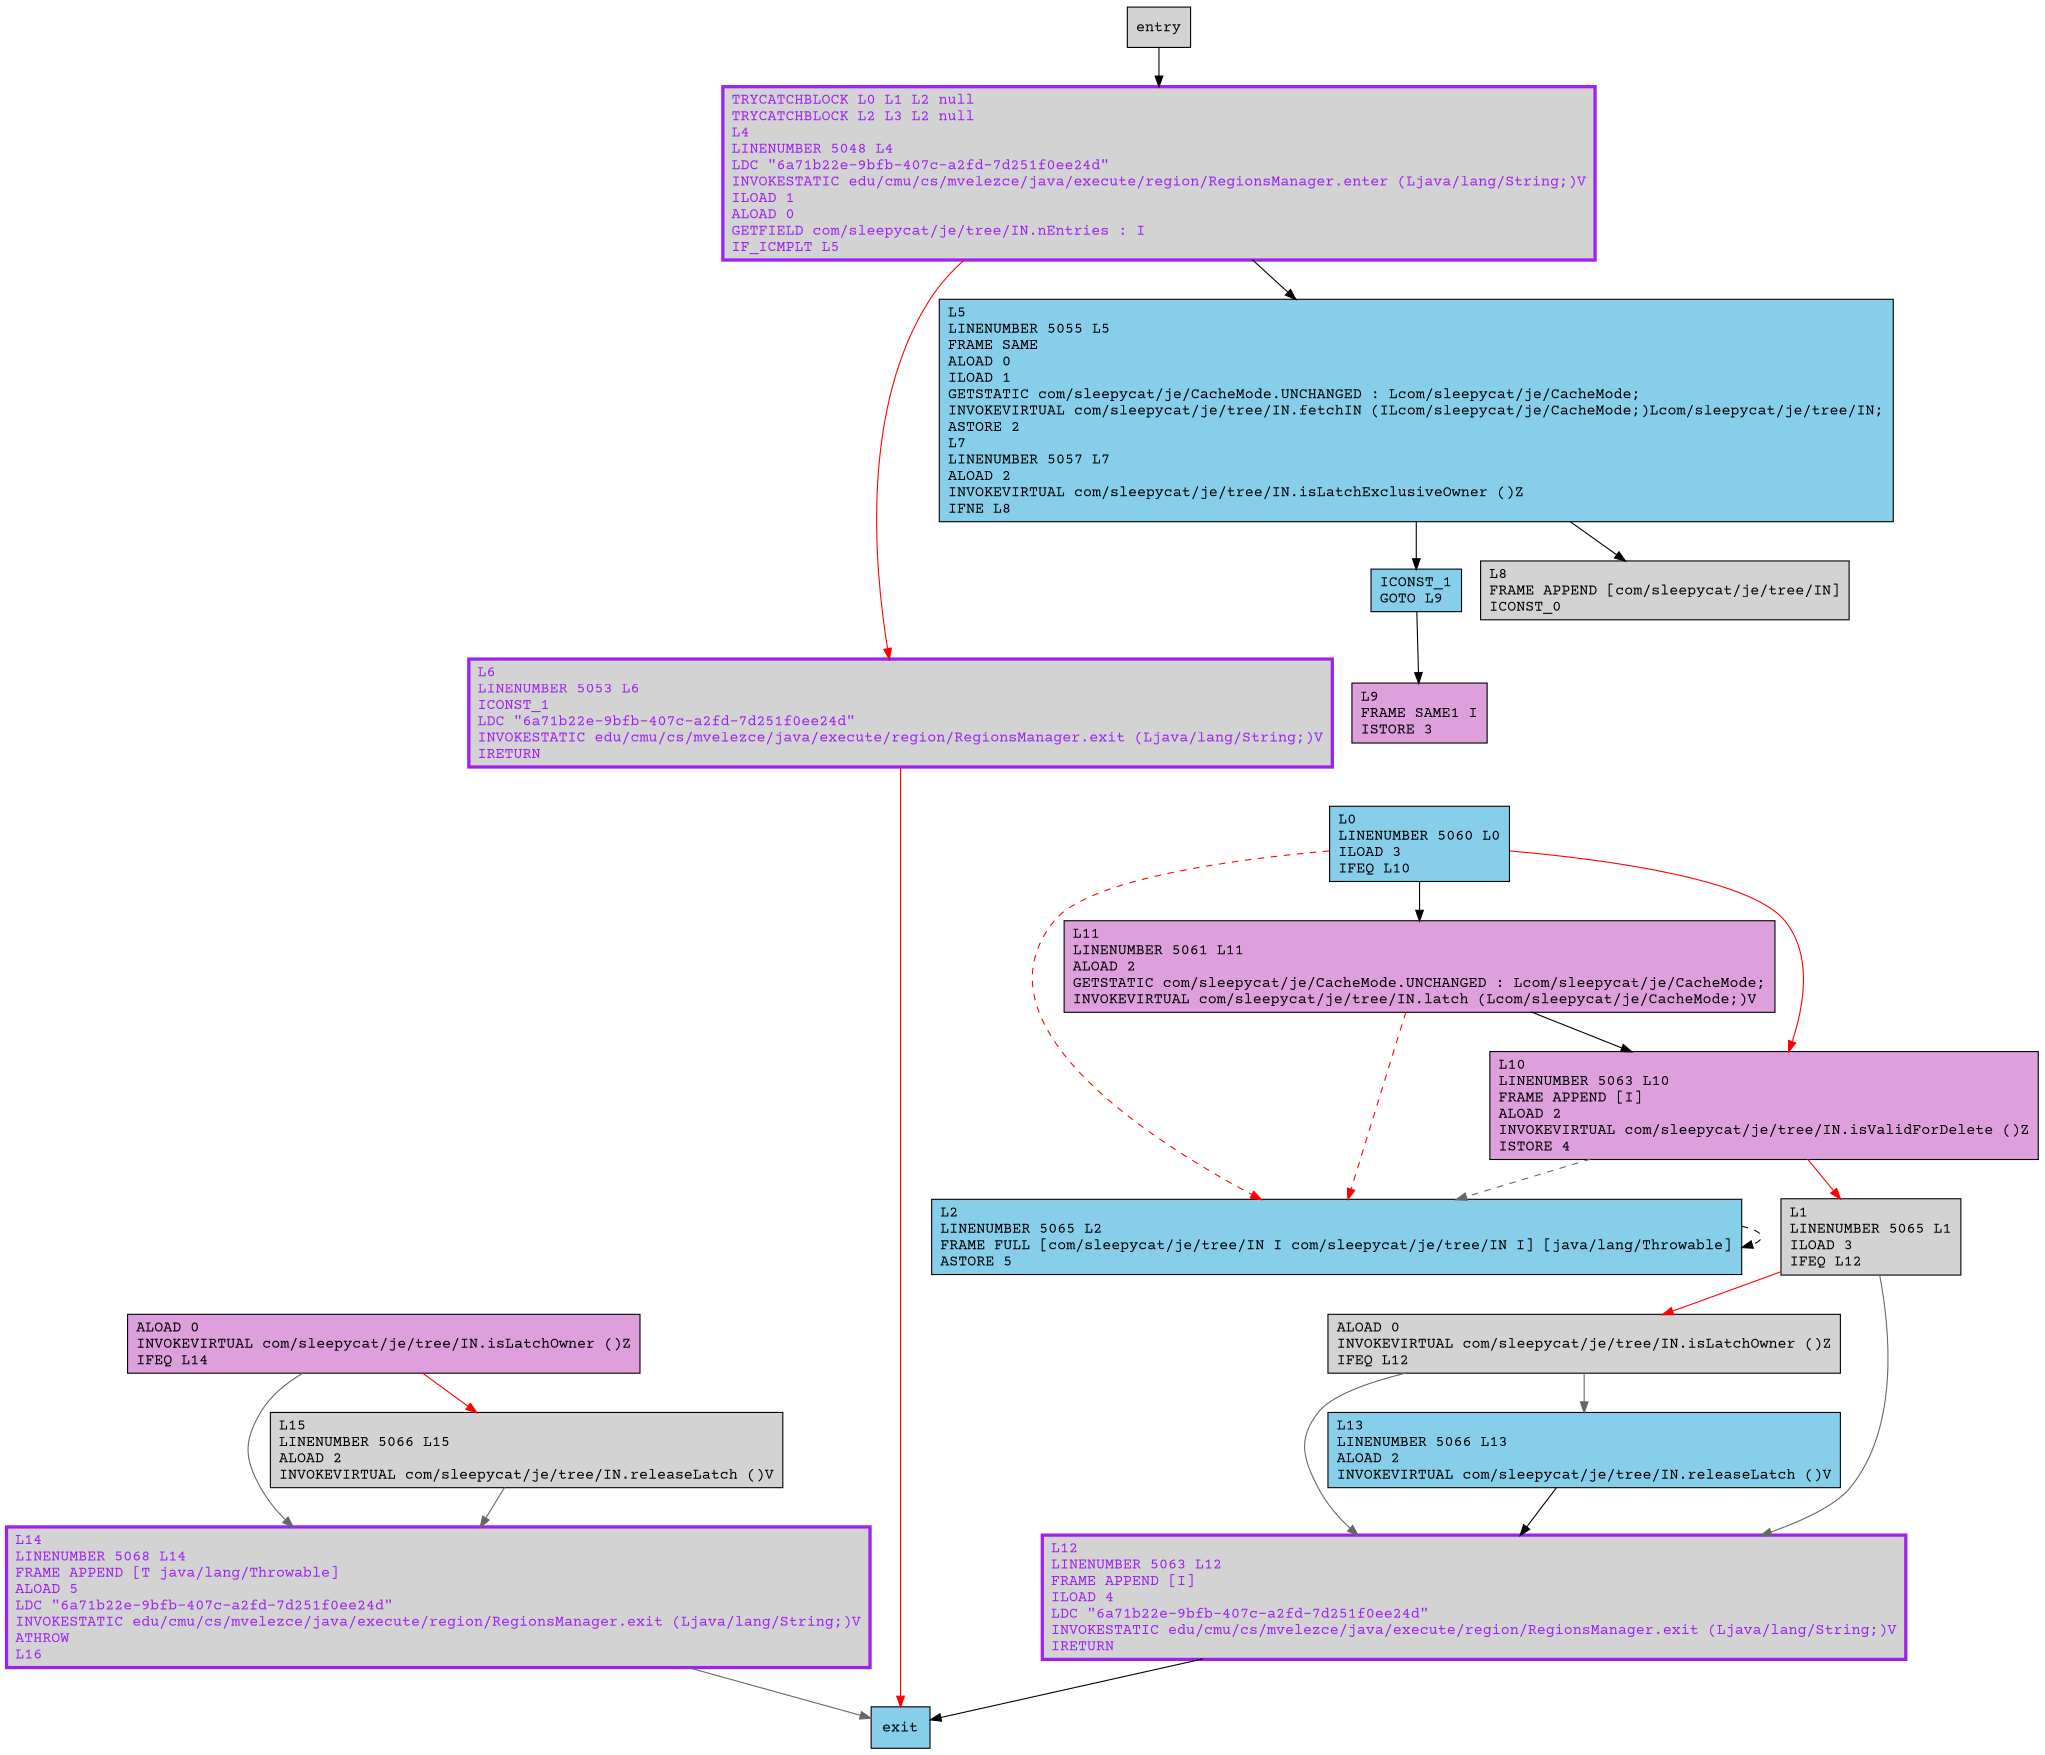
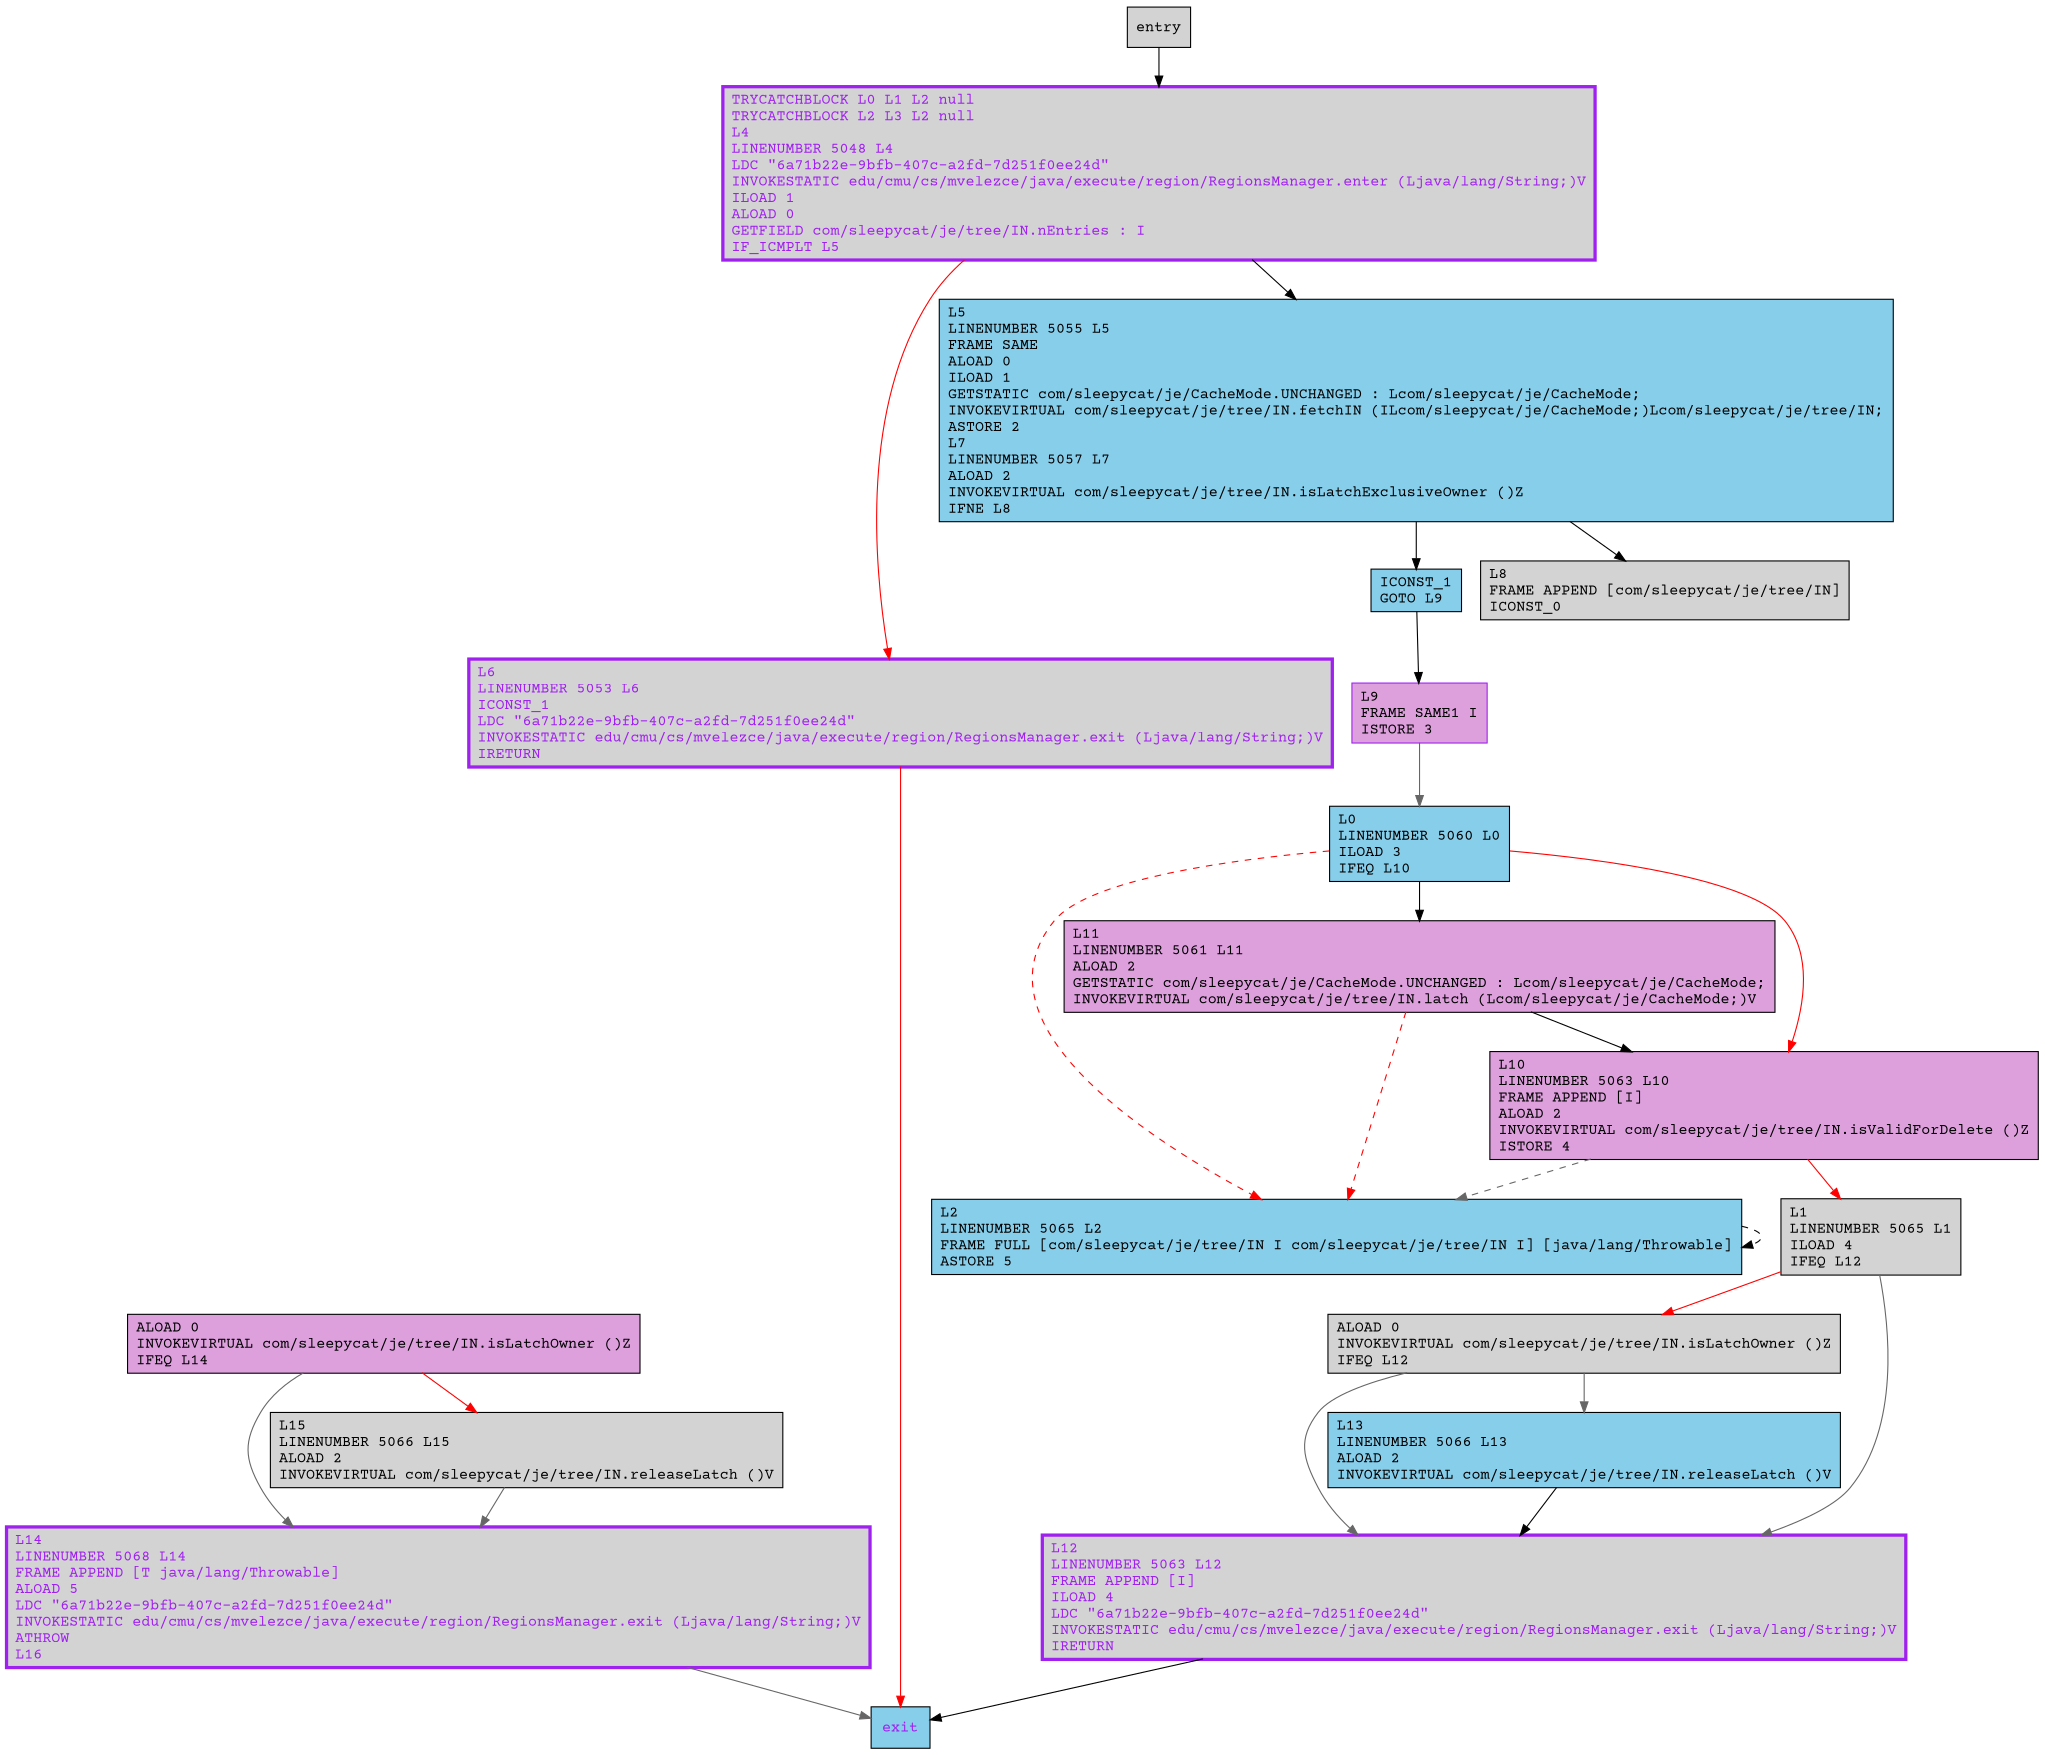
node "L9 FRAME SAME1 I ISTORE 3": color black -> purple
edge "L9 FRAME SAME1 I ISTORE 3" -> "L0 LINENUMBER 5060 L0 ILOAD 3 IFEQ L10": added
node "L1 LINENUMBER 5065 L1 ILOAD 3 IFEQ L12": label "L1 LINENUMBER 5065 L1 ILOAD 3 IFEQ L12" -> "L1 LINENUMBER 5065 L1 ILOAD 4 IFEQ L12"
node "exit": fontcolor black -> purple
